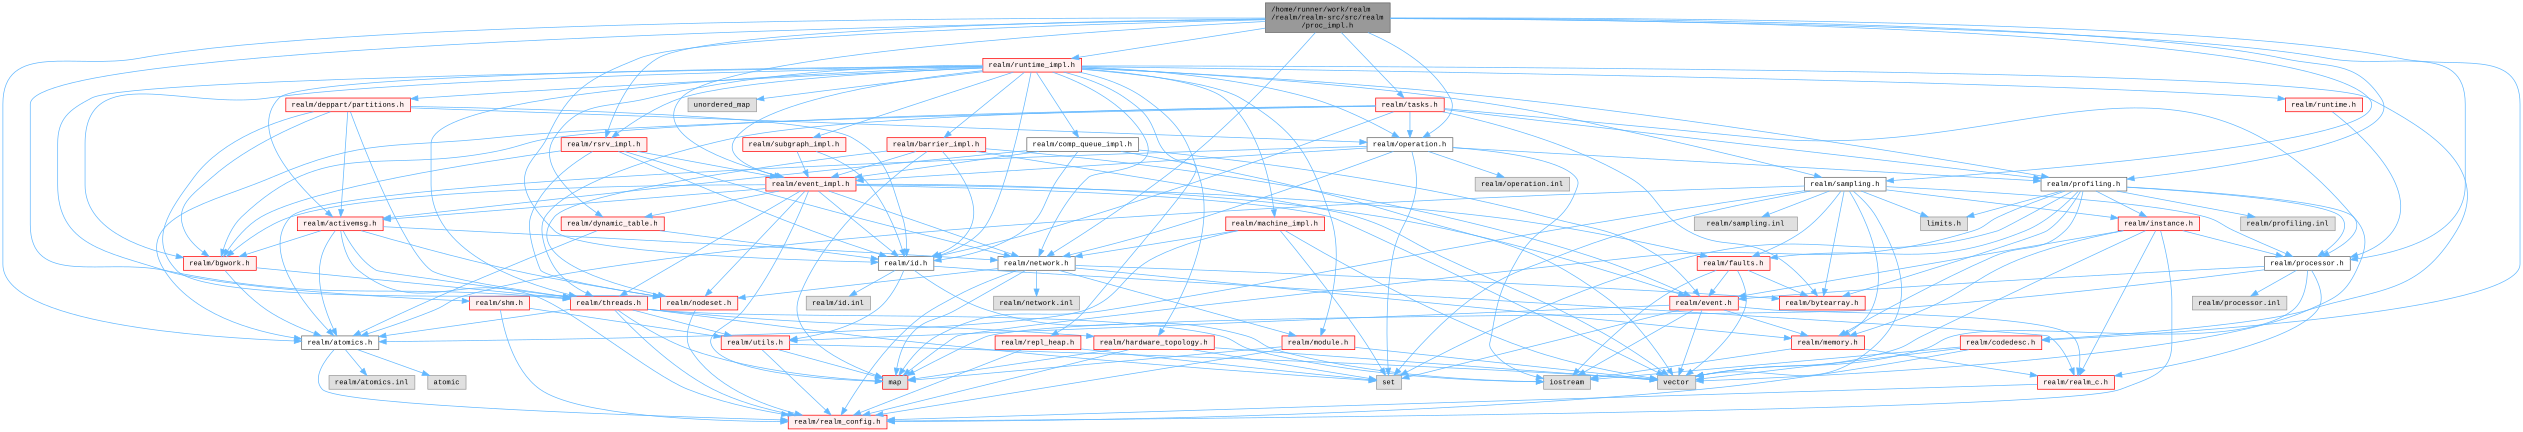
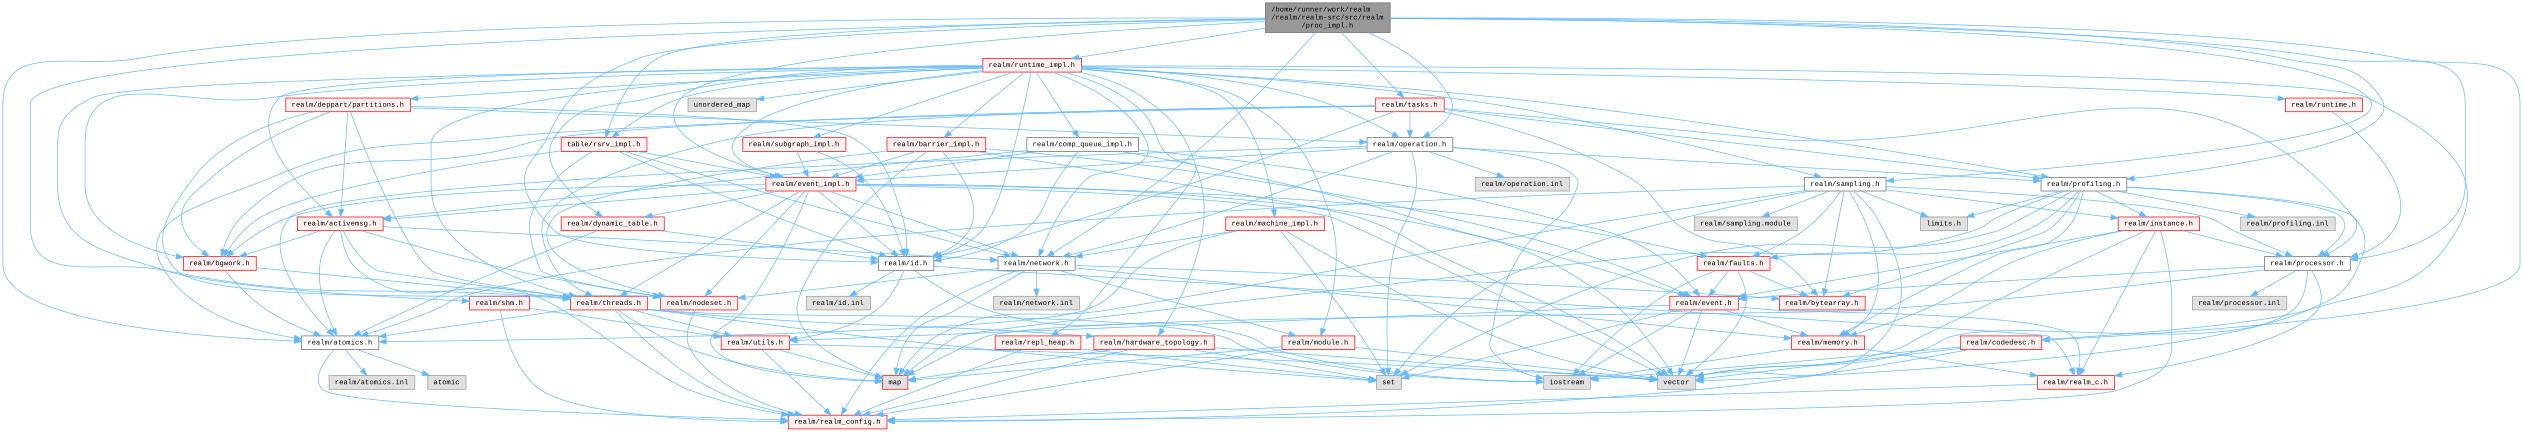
node "realm/rsrv_impl.h": label "realm/rsrv_impl.h" -> "table/rsrv_impl.h"
node "realm/sampling.inl": label "realm/sampling.inl" -> "realm/sampling.module"
